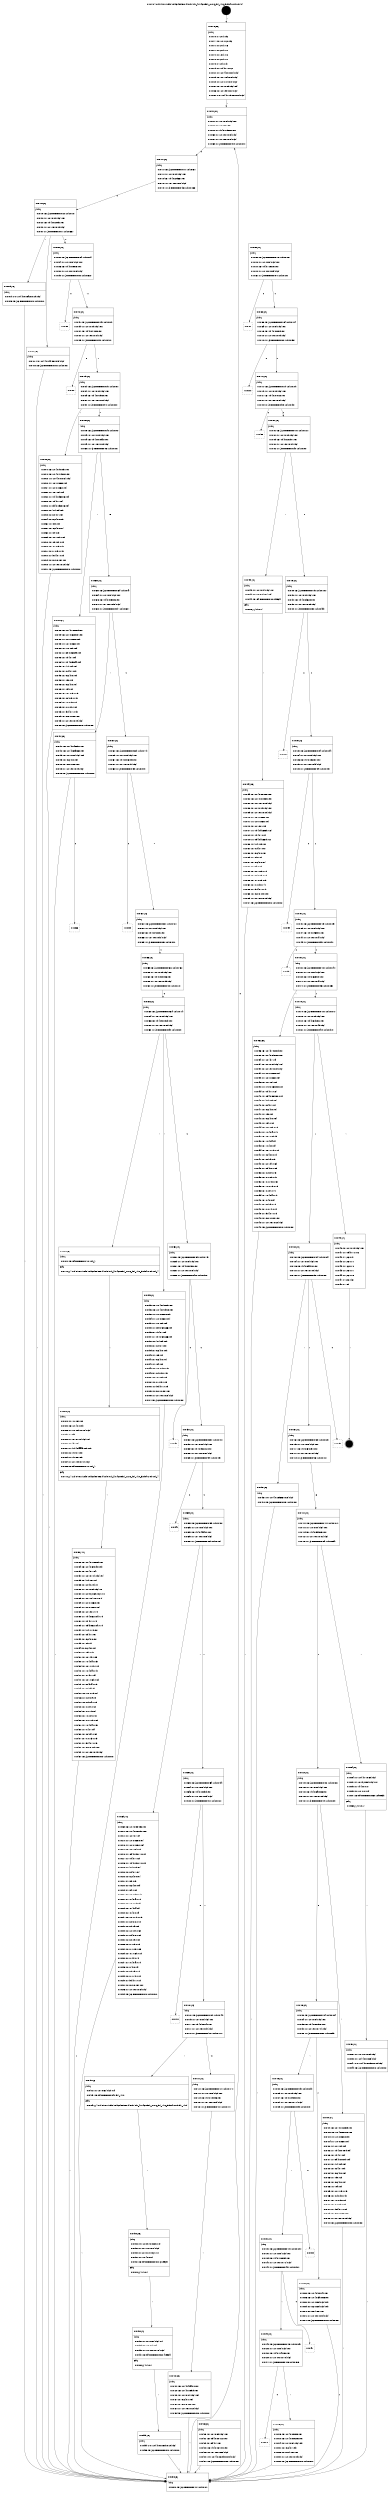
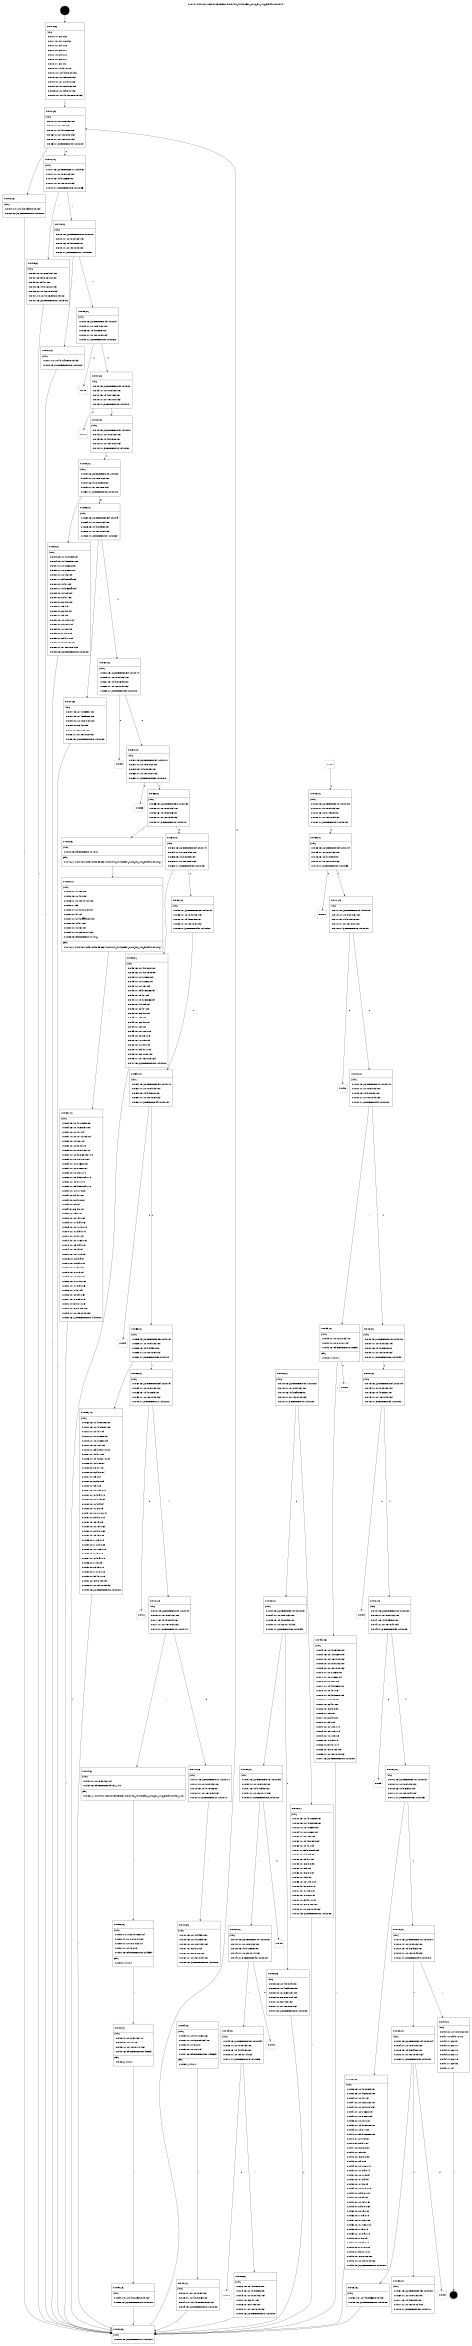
edge "0x401462 [28]" -> "0x401b65 [34]": added, label "1"
edge "0x40147e [28]" -> "0x401e7b [15]": now "0x401442 [32]" -> "0x401e7b [15]"
edge "0x40163e [28]" -> "0x401c19": reversed
node "0x401e19 [98]": removed
edge "0x4016ae [28]" -> "0x40200a": now "0x4018f0 [13]" -> "0x40200a"
edge "0x4019b1 [30]" -> "0x402053": now "0x401542 [28]" -> "0x402053"
edge "0x40157a [28]" -> "0x401a79 [5]": now "0x40155e [28]" -> "0x401a79 [5]"
node "0x401f93": removed
node "0x401772 [28]": removed
edge "0x401824 [30]" -> "0x402073 [5]": removed, label "1"
